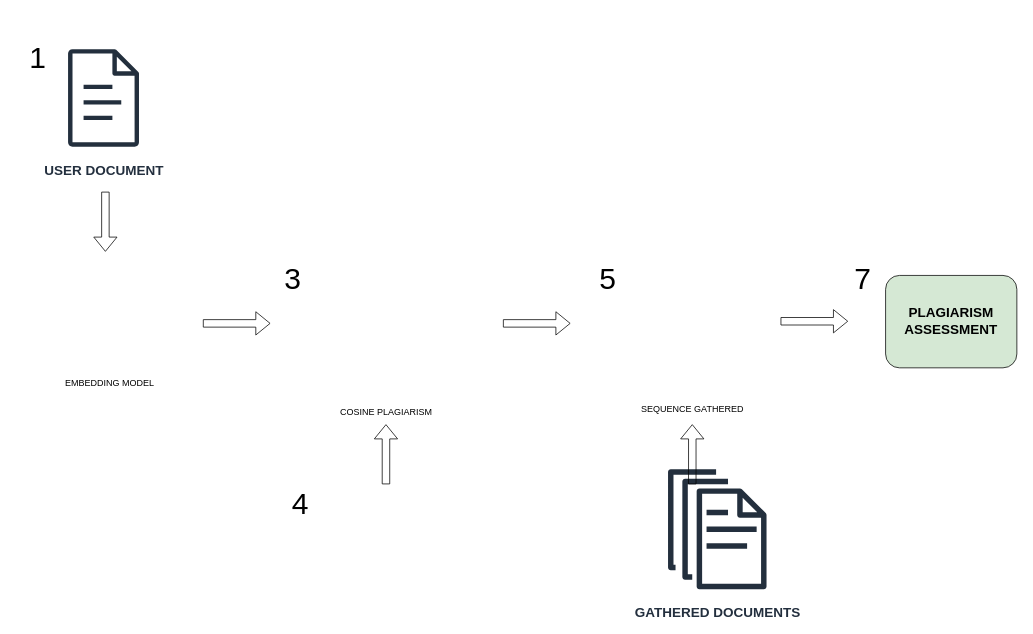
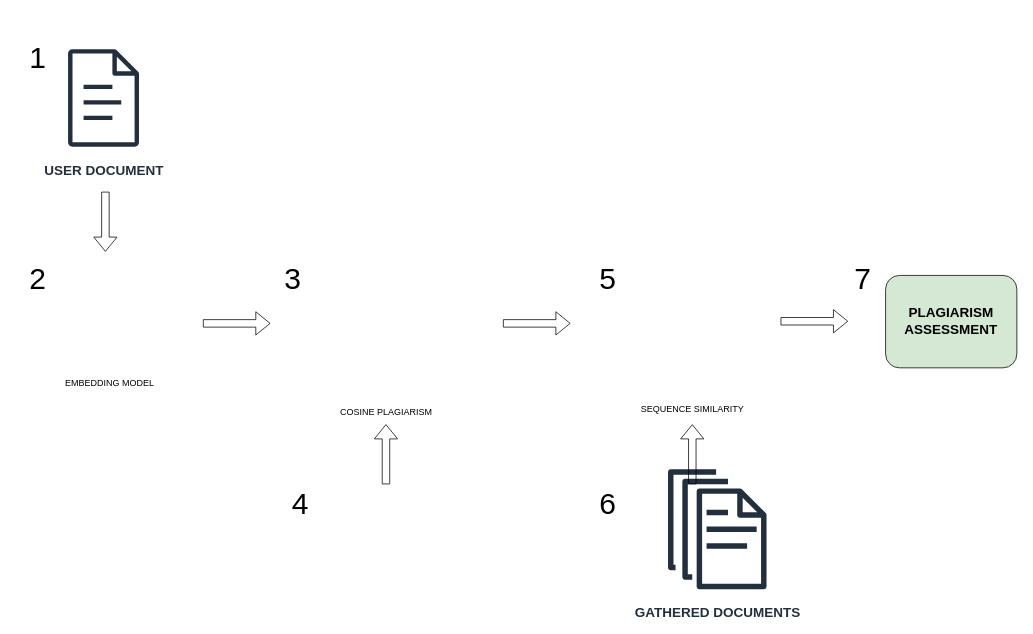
node "2": added
node "SEQUENCE GATHERED": label "SEQUENCE GATHERED" -> "SEQUENCE SIMILARITY"
node "6": added
